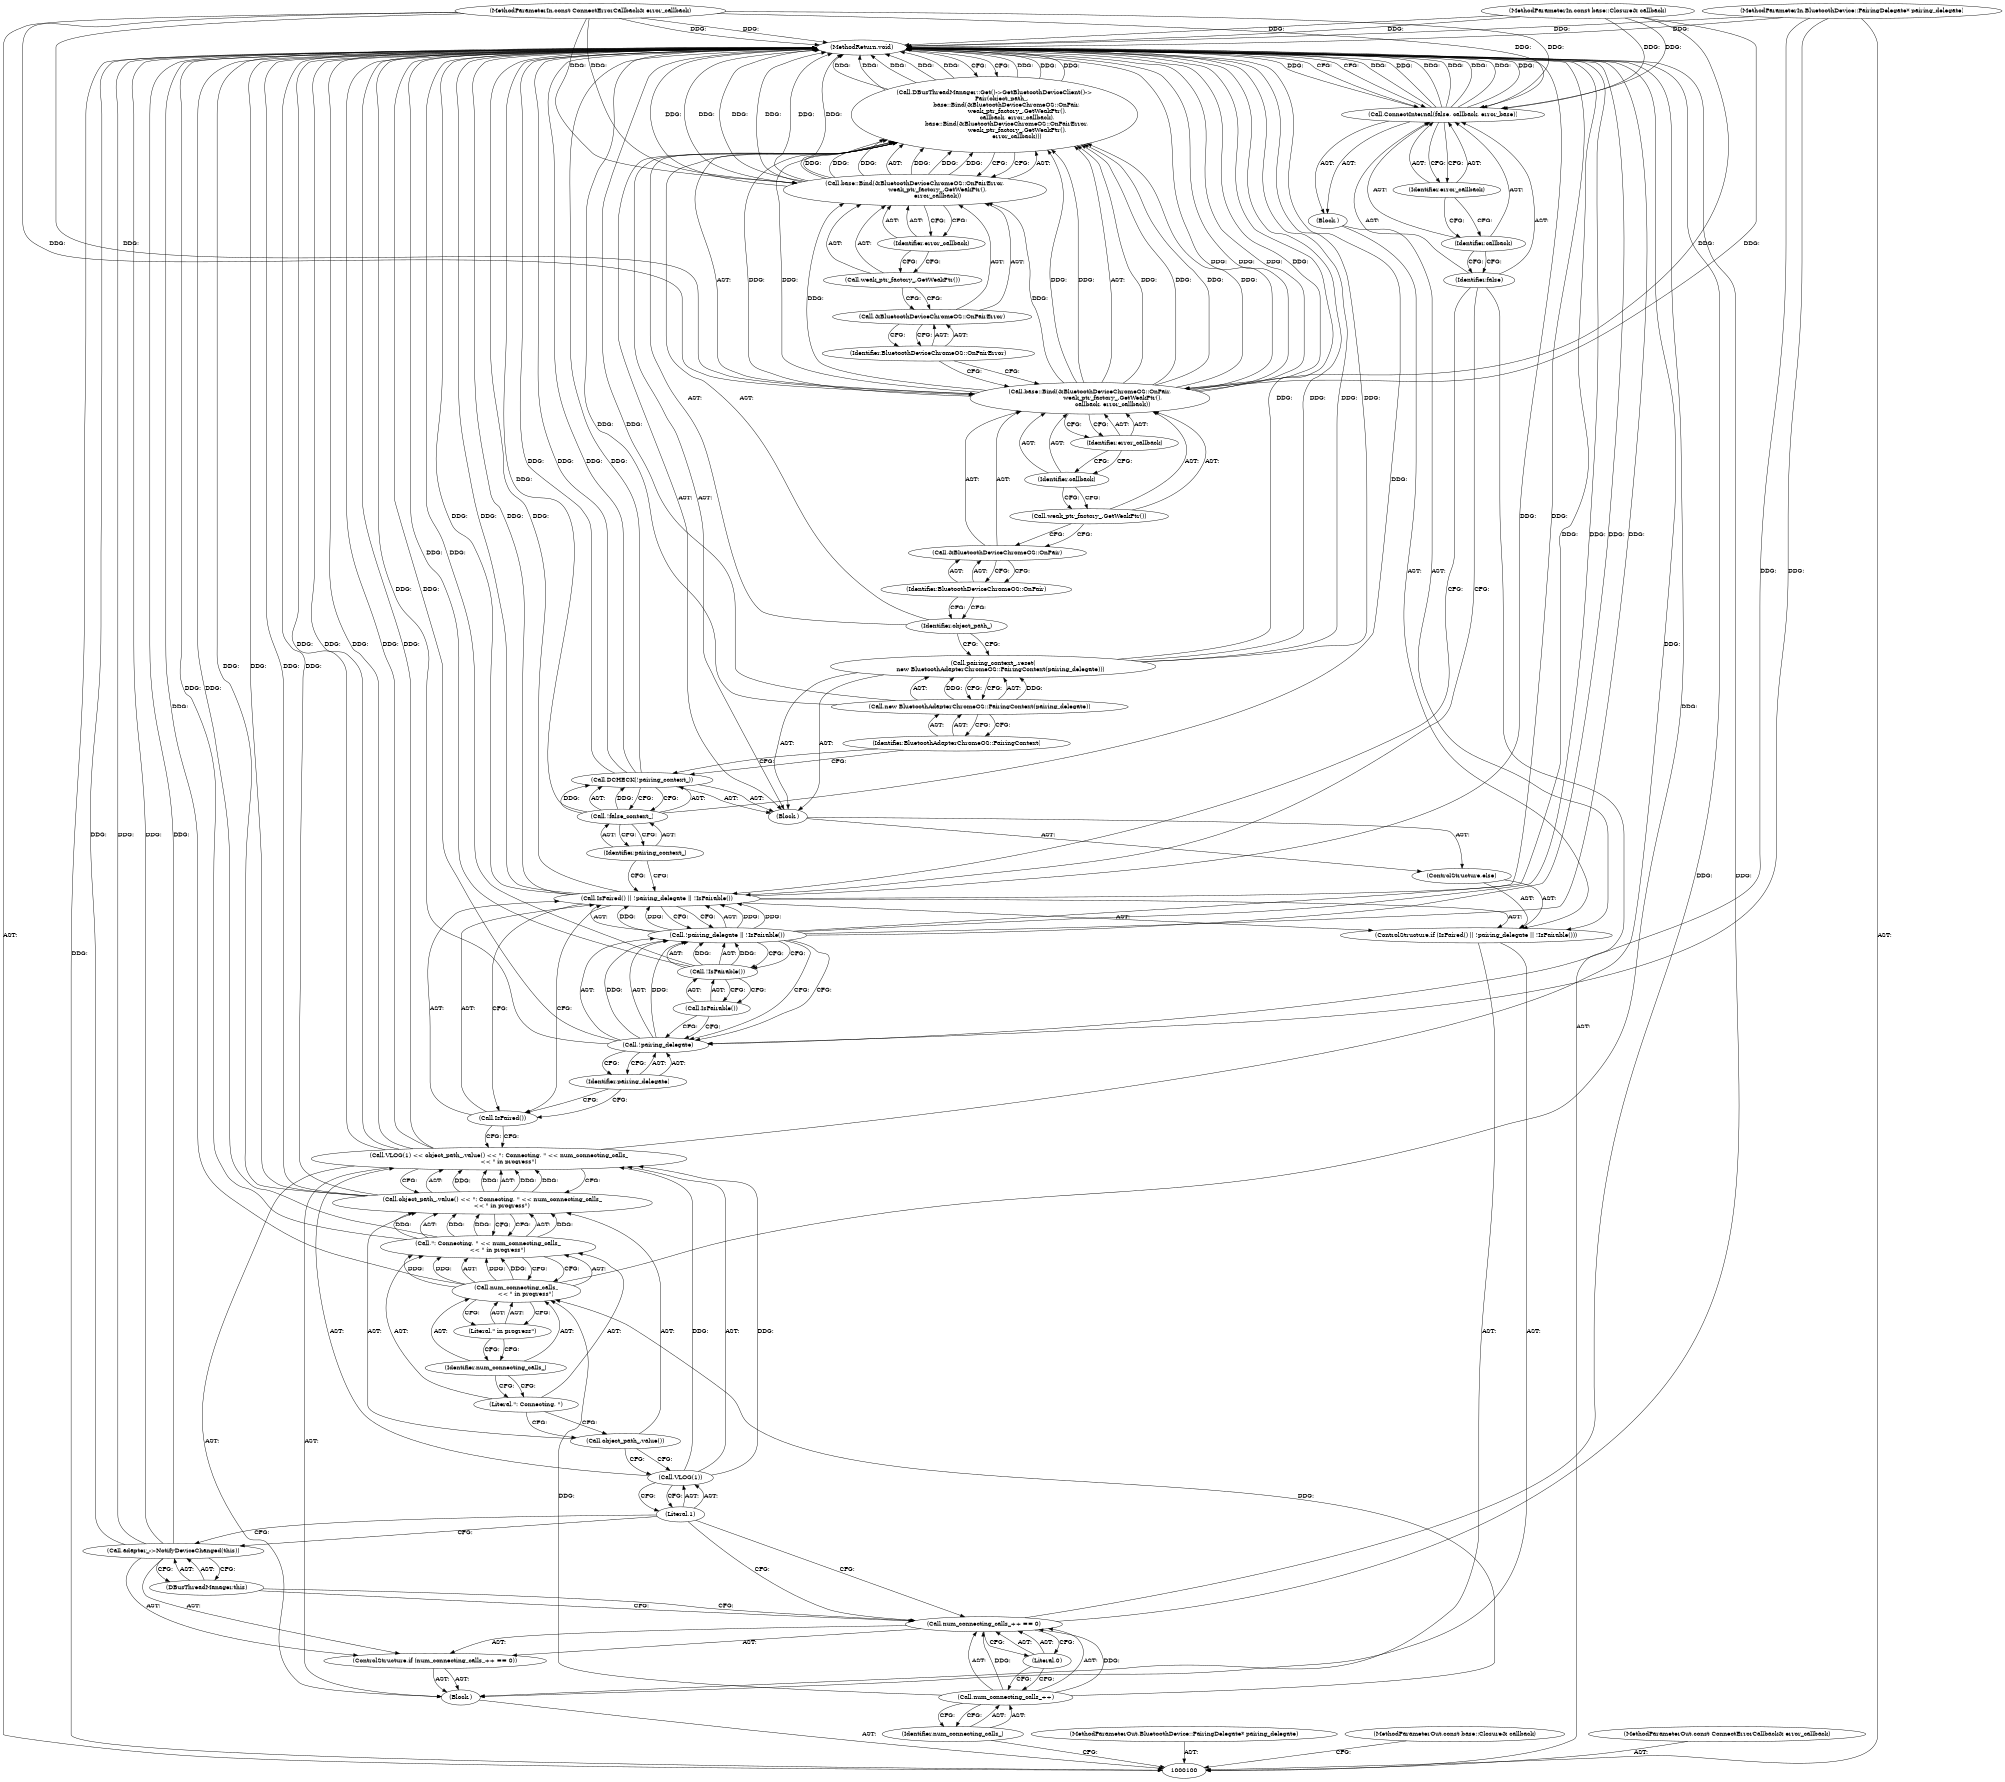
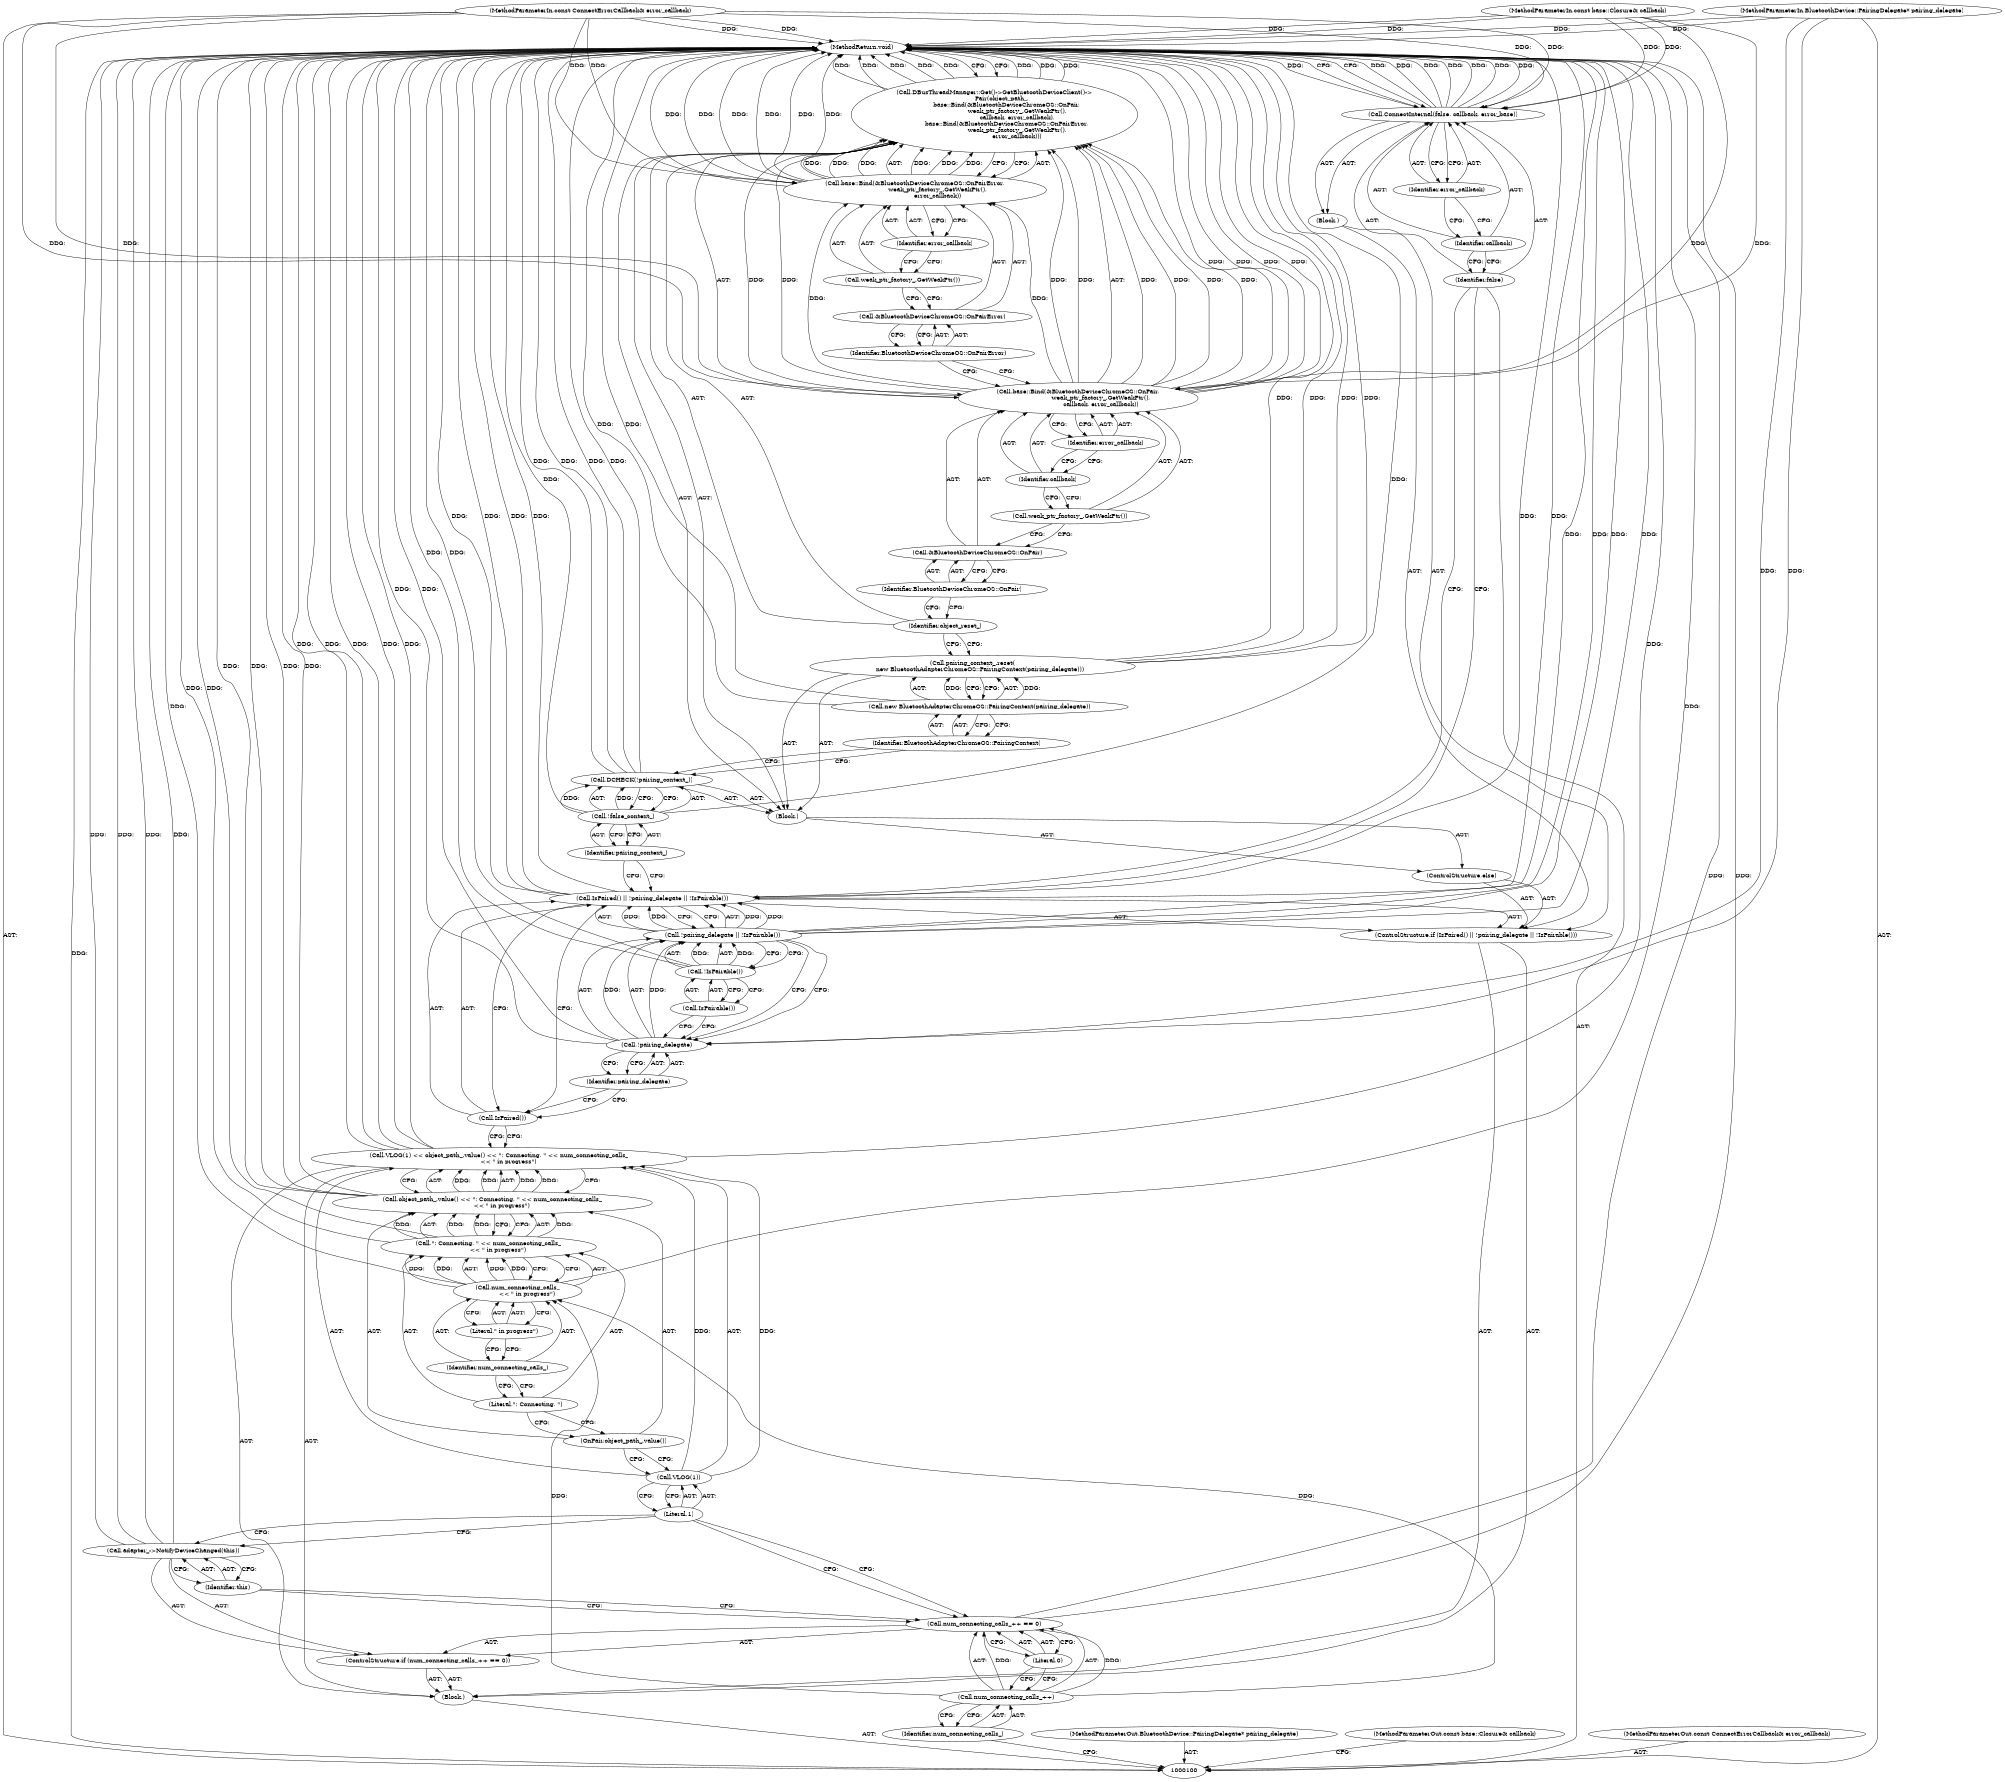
node "(Identifier,object_path_)": label "(Identifier,object_path_)" -> "(Identifier,object_reset_)"
node "(Call,object_path_.value())": label "(Call,object_path_.value())" -> "(OnPair,object_path_.value())"
node "(DBusThreadManager,this)": label "(DBusThreadManager,this)" -> "(Identifier,this)"
